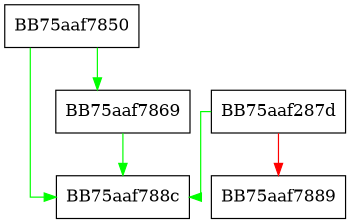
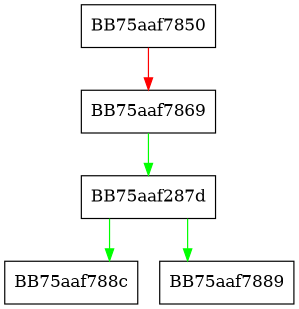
edge "BB75aaf7850" -> "BB75aaf7869": color green -> red
edge "BB75aaf7850" -> "BB75aaf788c": removed
edge "BB75aaf7869" -> "BB75aaf788c": now "BB75aaf7869" -> "BB75aaf287d"
edge "BB75aaf287d" -> "BB75aaf7889": color red -> green
